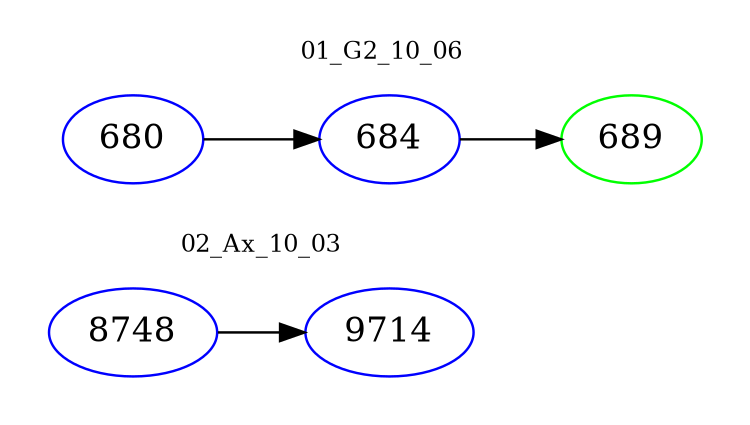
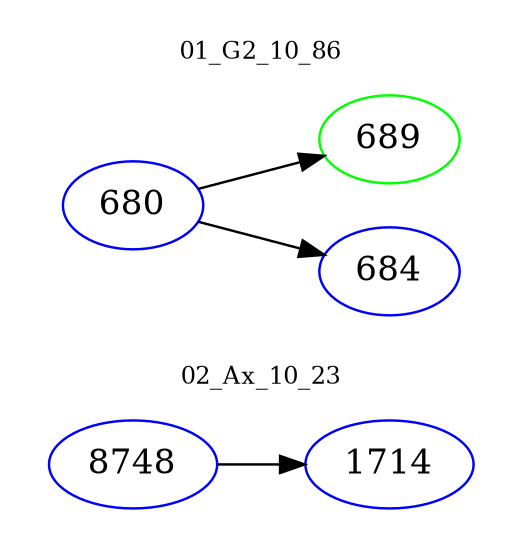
cluster "01_G2_10_06": label "01_G2_10_06" -> "01_G2_10_86"
edge "684" -> "689": now "680" -> "689"
cluster "02_Ax_10_03": label "02_Ax_10_03" -> "02_Ax_10_23"
node "9714": label "9714" -> "1714"
